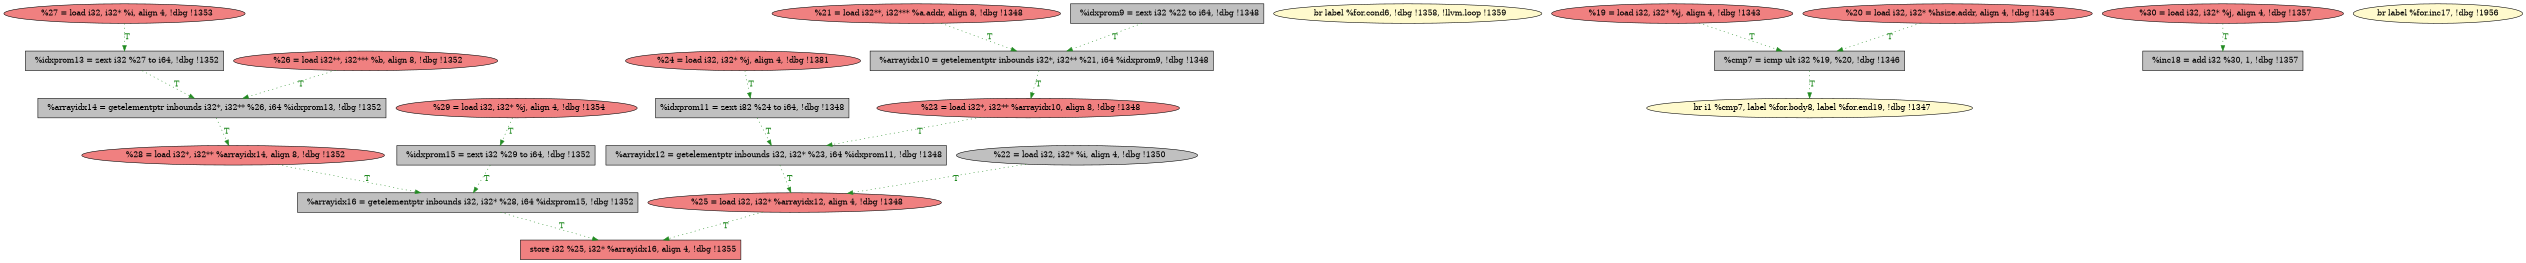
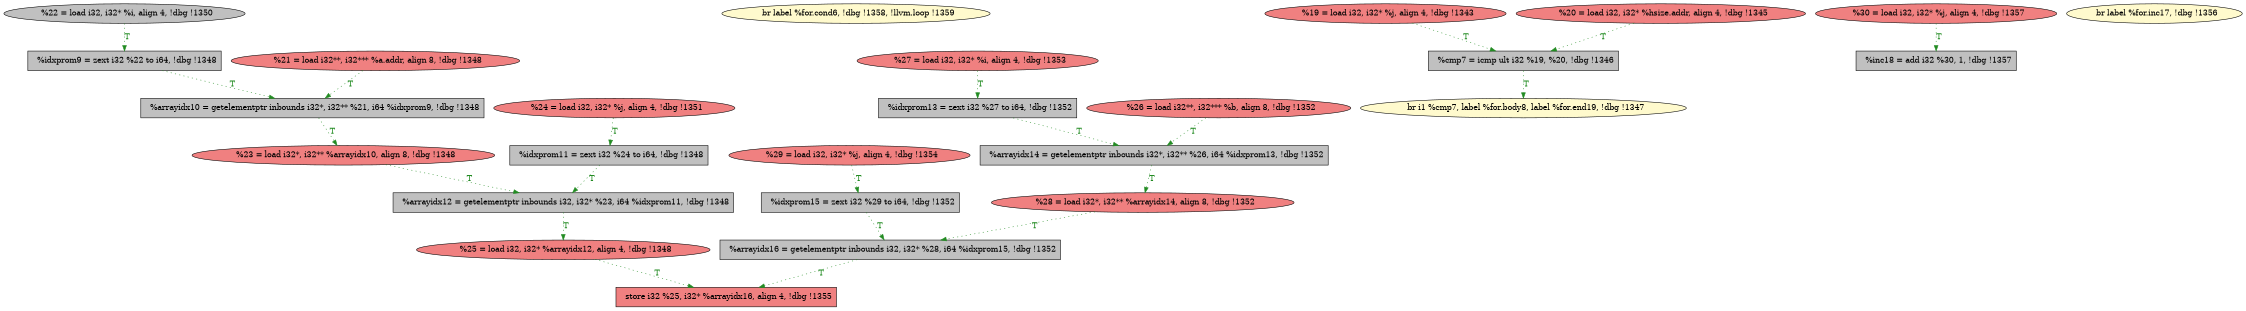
node "br label %for.inc17, !dbg !1956": label "br label %for.inc17, !dbg !1956" -> "br label %for.inc17, !dbg !1356"
node "%24 = load i32, i32* %j, align 4, !dbg !1381": label "%24 = load i32, i32* %j, align 4, !dbg !1381" -> "%24 = load i32, i32* %j, align 4, !dbg !1351"
node "%idxprom11 = zext i82 %24 to i64, !dbg !1348": label "%idxprom11 = zext i82 %24 to i64, !dbg !1348" -> "%idxprom11 = zext i32 %24 to i64, !dbg !1348"
edge "%22 = load i32, i32* %i, align 4, !dbg !1350" -> "%25 = load i32, i32* %arrayidx12, align 4, !dbg !1348": now "%22 = load i32, i32* %i, align 4, !dbg !1350" -> "%idxprom9 = zext i32 %22 to i64, !dbg !1348"
